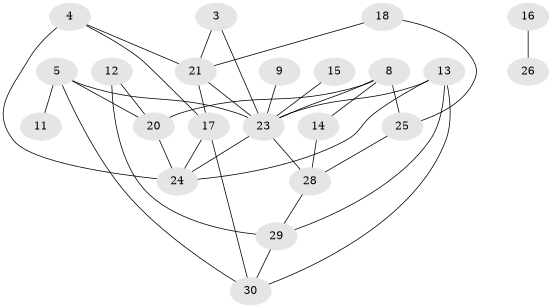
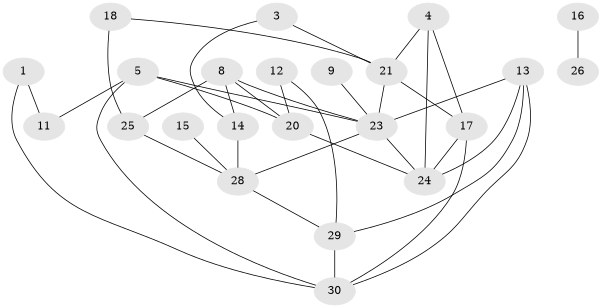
node "1": added
edge "3" -- "23": now "3" -- "14"
edge "15" -- "23": now "15" -- "28"
